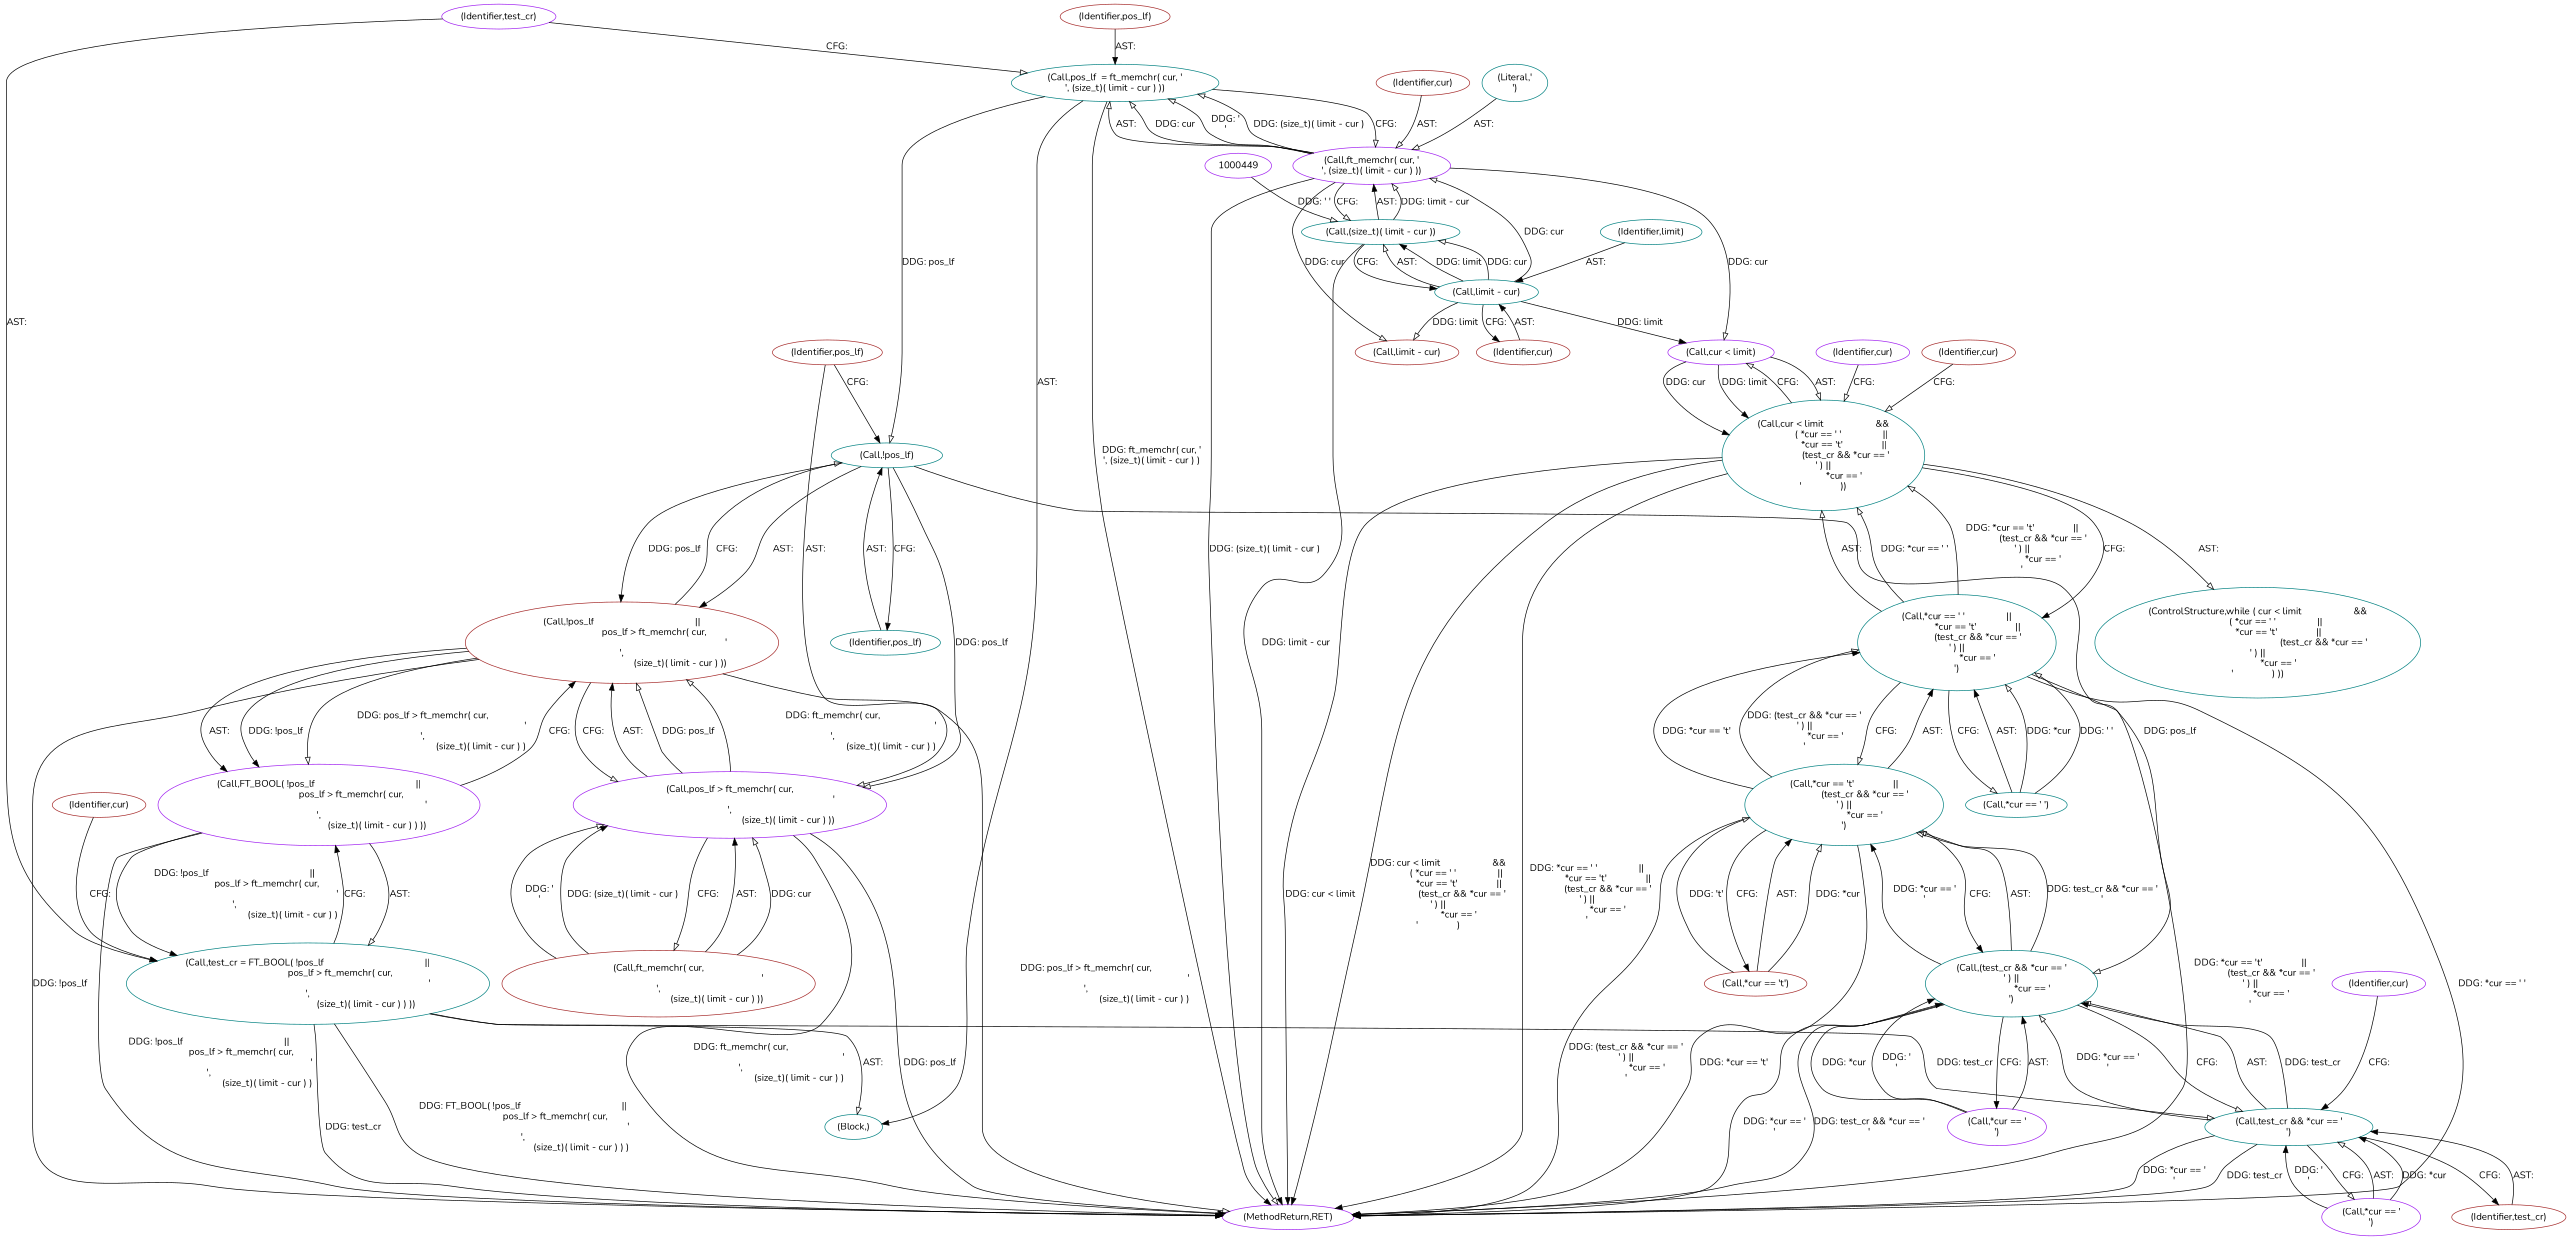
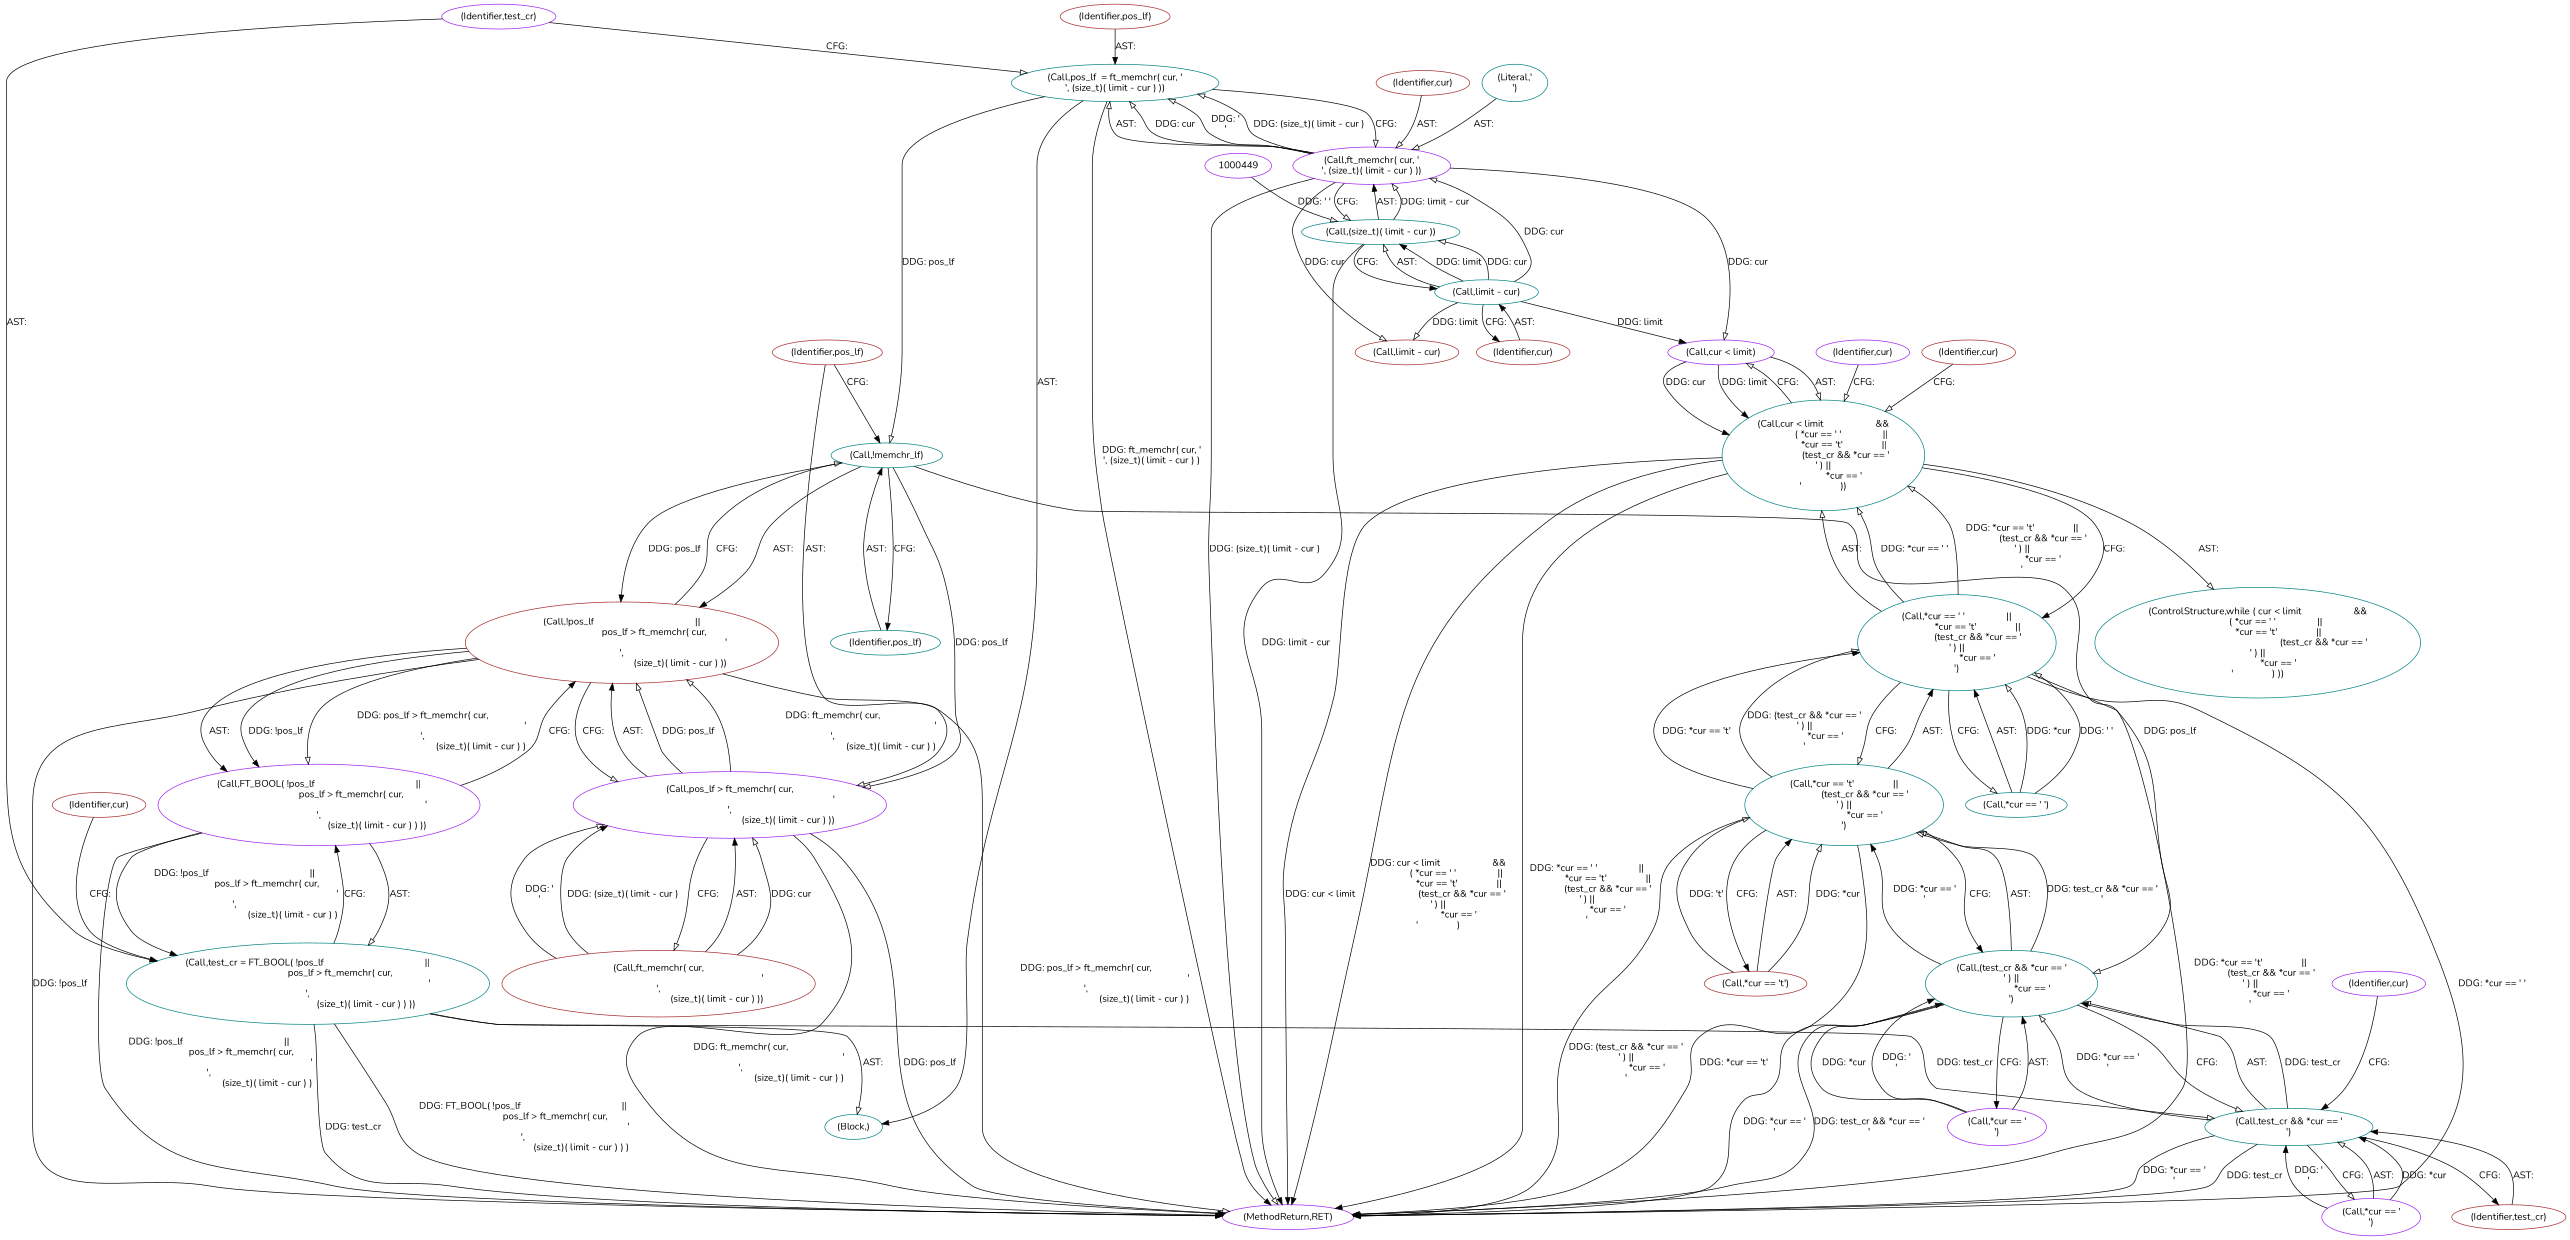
node "(Identifier,limit)": removed
node "(Call,!pos_lf)": label "(Call,!pos_lf)" -> "(Call,!memchr_lf)"
